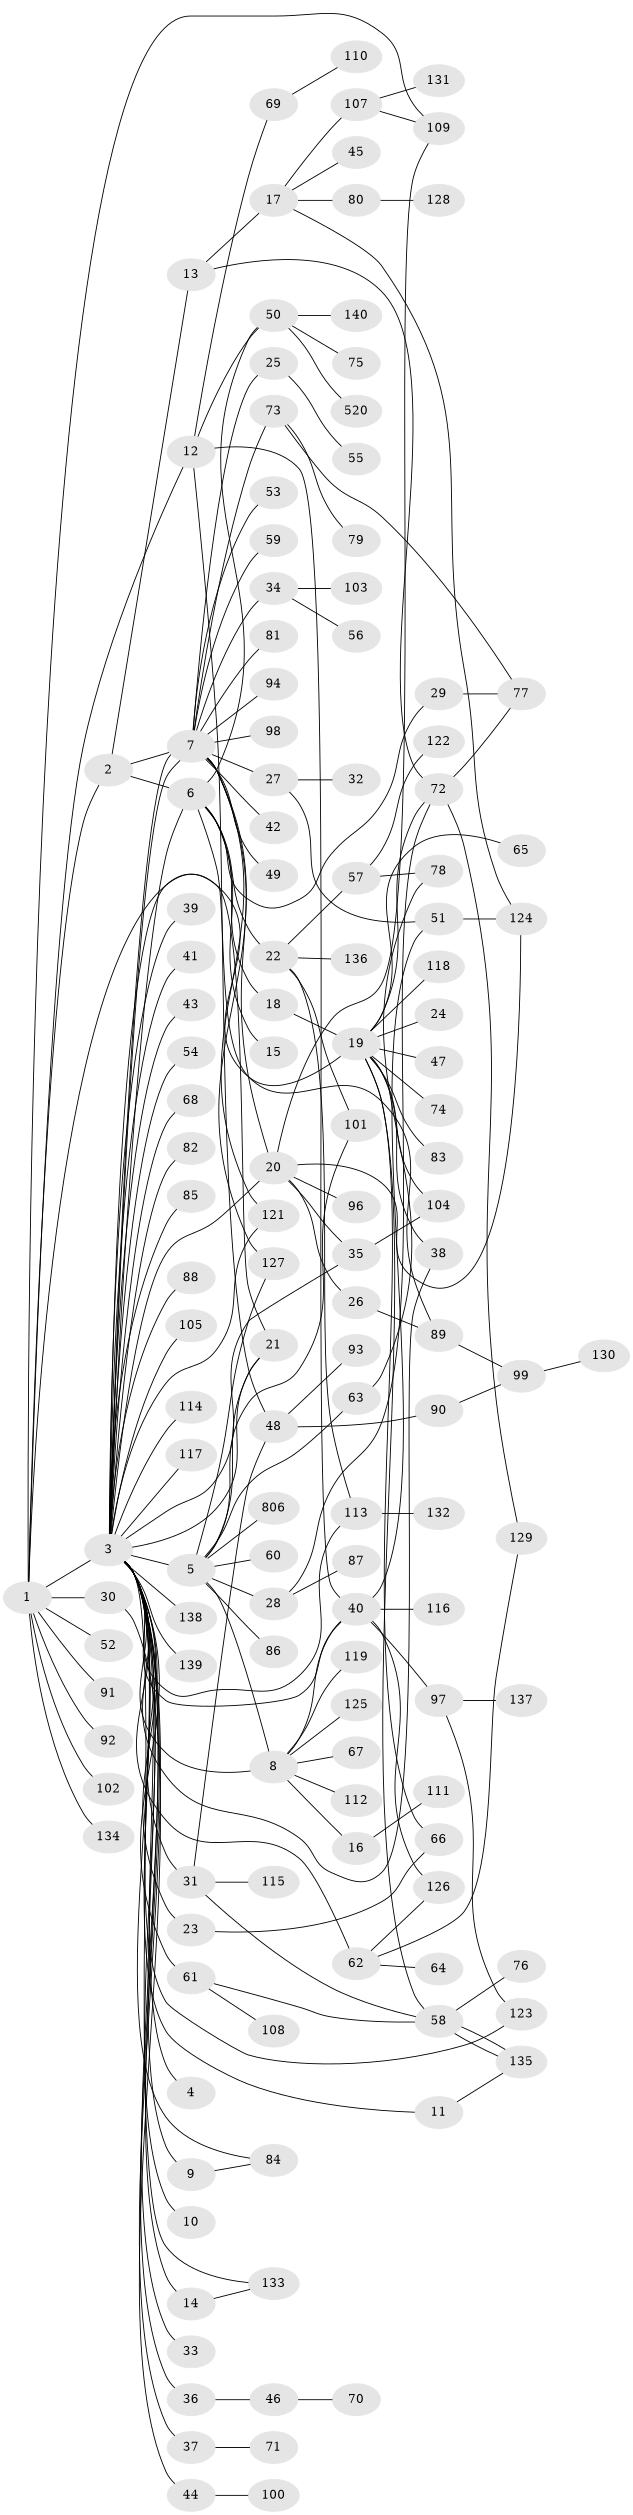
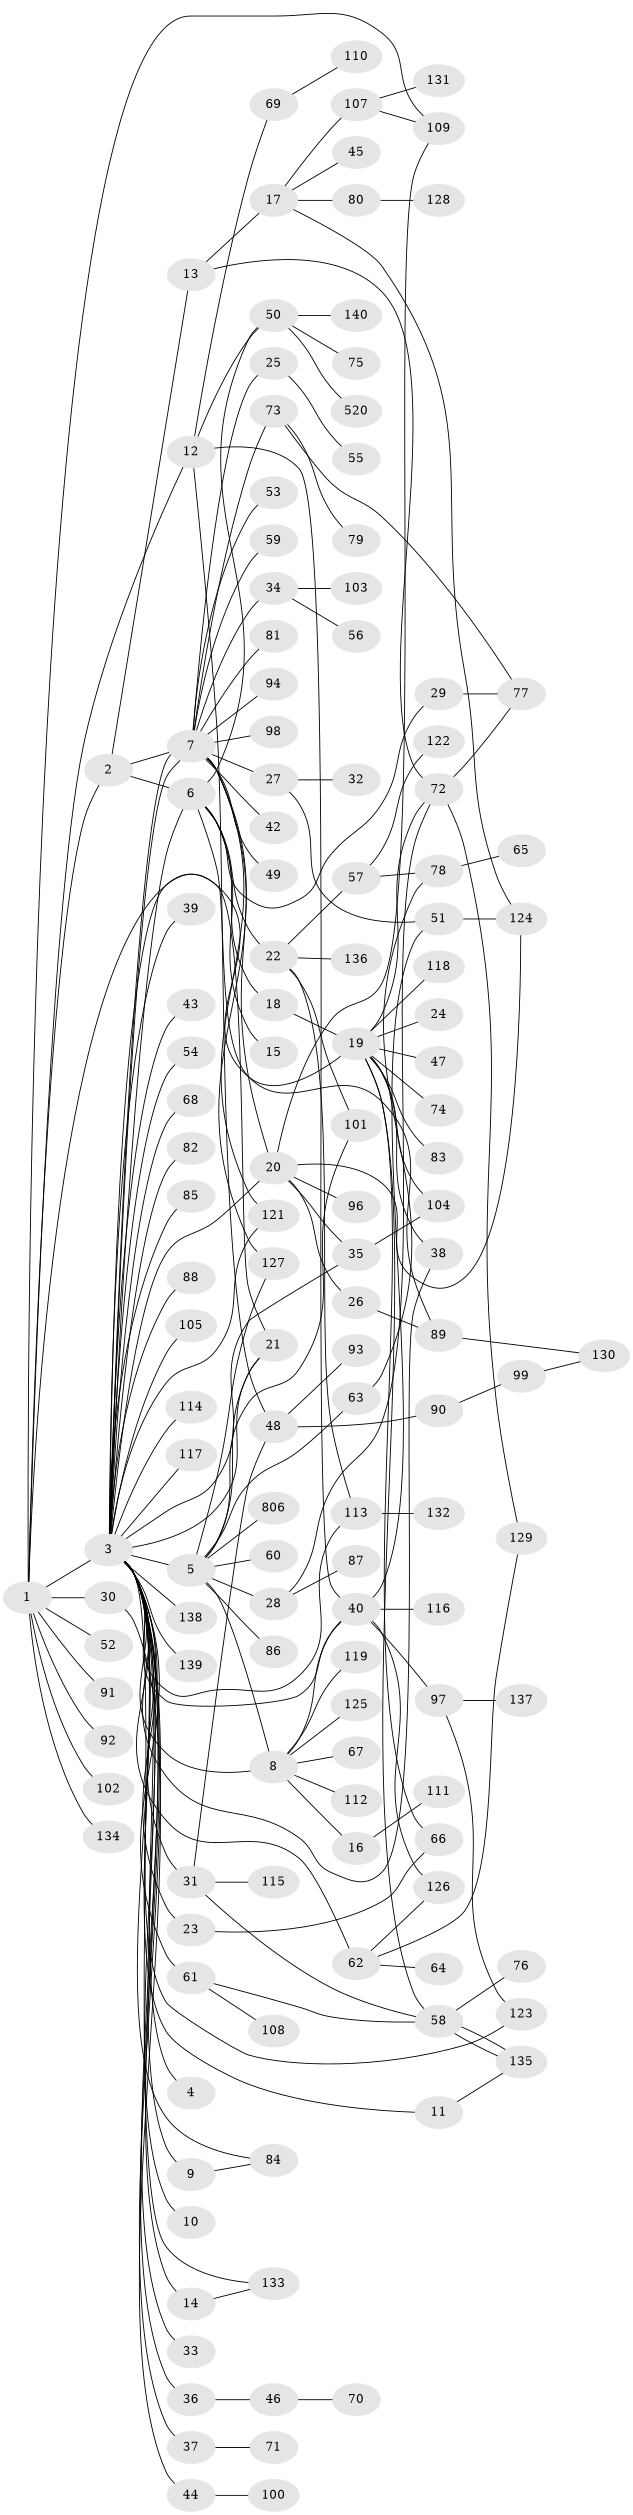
edge "65" -- "19": now "65" -- "78"
node "41": removed
edge "89" -- "99": now "89" -- "130"
